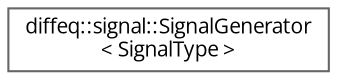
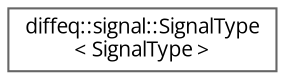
node "diffeq::signal::SignalGenerator < SignalType >": label "diffeq::signal::SignalGenerator < SignalType >" -> "diffeq::signal::SignalType < SignalType >"
